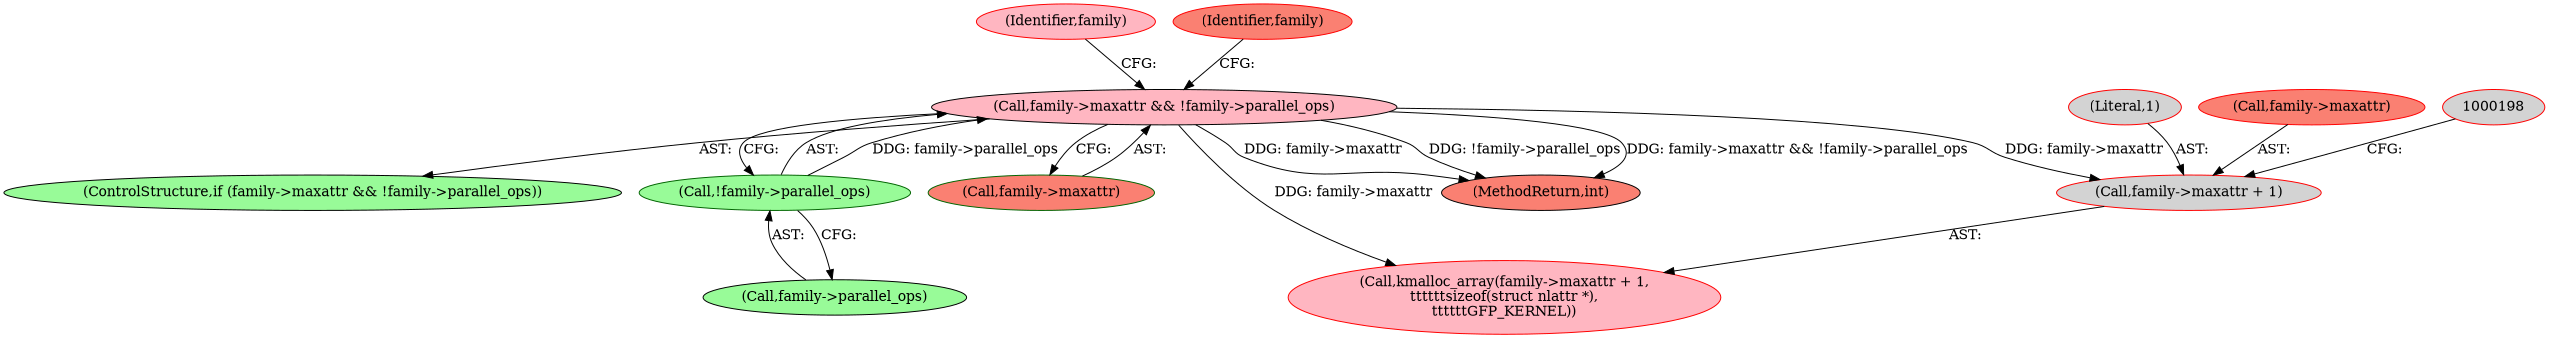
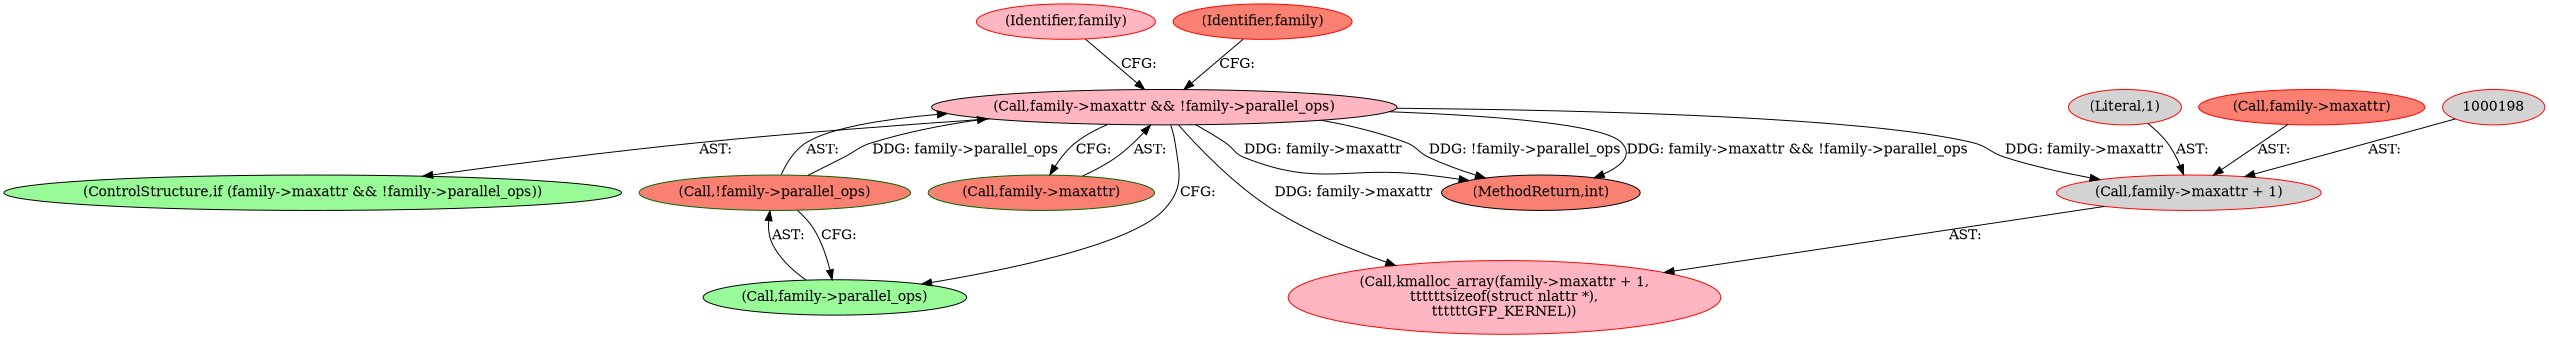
edge "(Call,family->maxattr && !family->parallel_ops)" -> "(Call,!family->parallel_ops)": now "(Call,family->maxattr && !family->parallel_ops)" -> "(Call,family->parallel_ops)"
edge "1000198" -> "(Call,family->maxattr + 1)": label "CFG: " -> "AST: "
node "(Call,!family->parallel_ops)": fillcolor palegreen -> salmon
